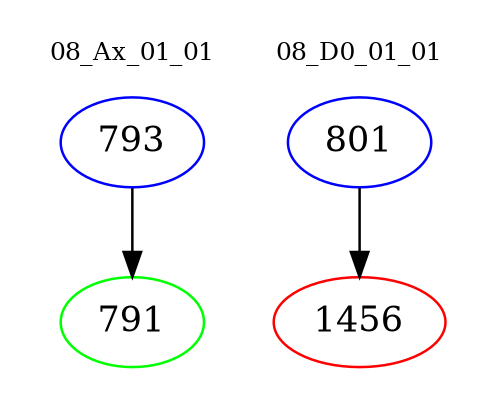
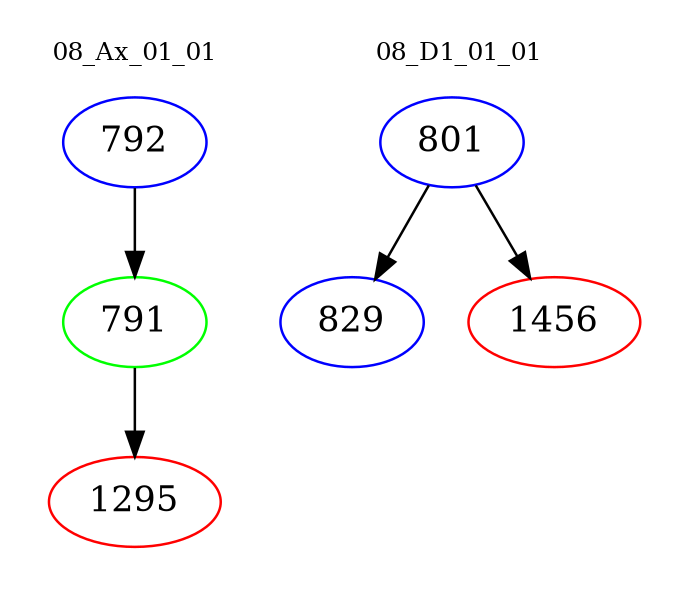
cluster "08_D0_01_01": label "08_D0_01_01" -> "08_D1_01_01"
node "793": label "793" -> "792"
node "829": added
node "1295": added
